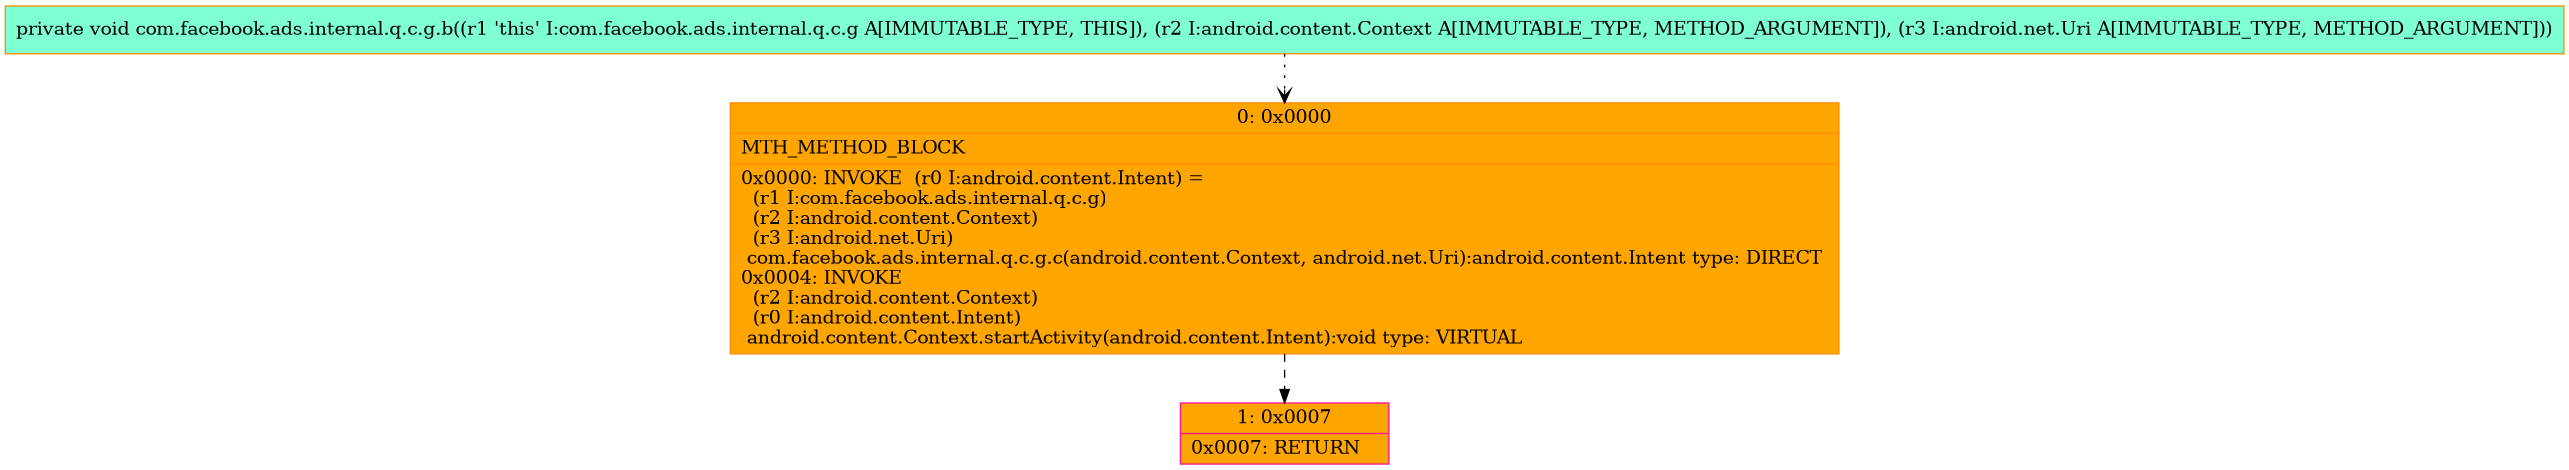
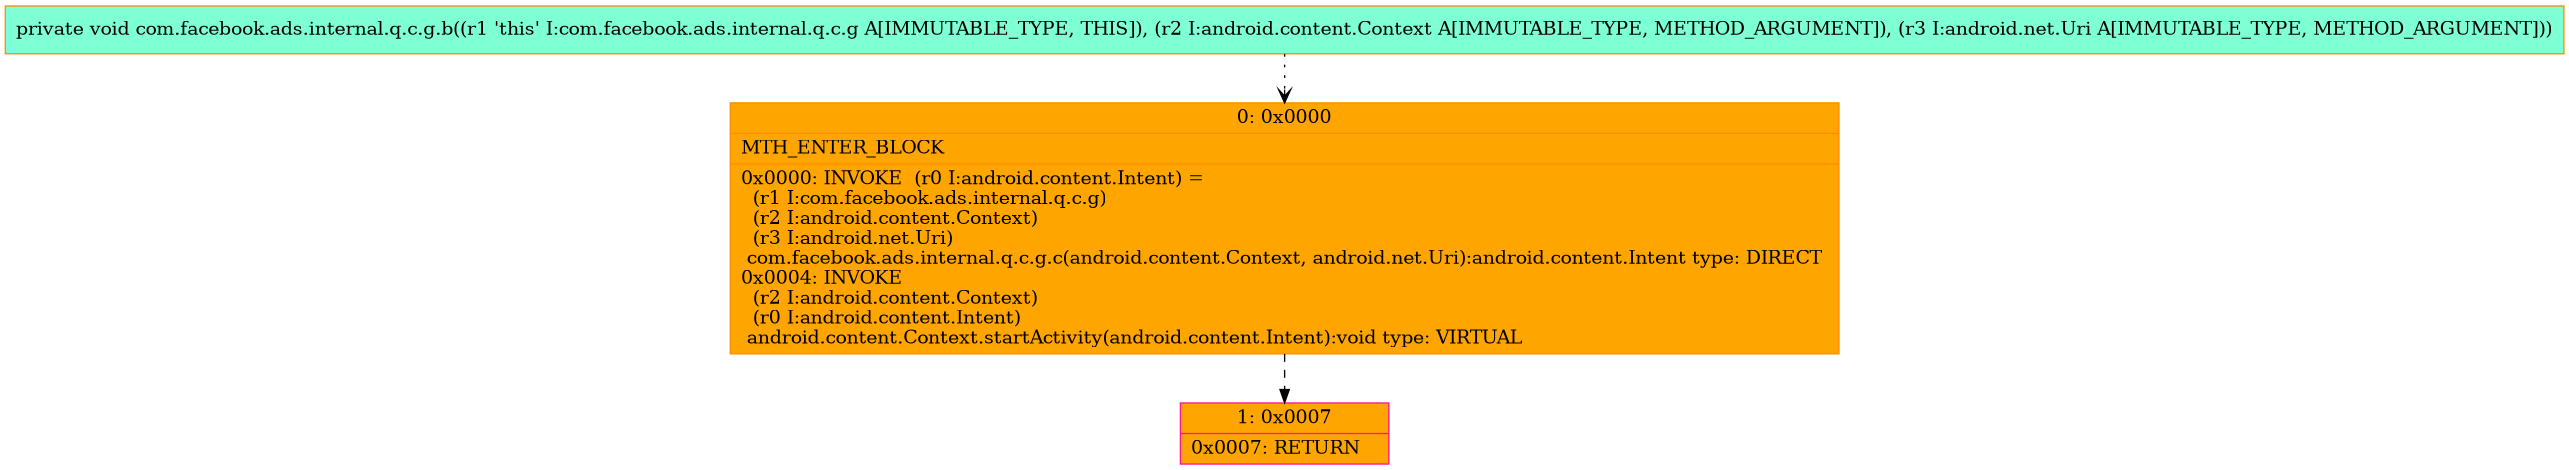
node "0: 0x0000": text "MTH_METHOD_BLOCK" -> "MTH_ENTER_BLOCK"
